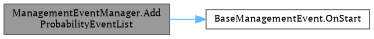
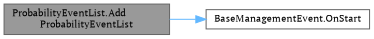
node "ManagementEventManager.Add ProbabilityEventList": label "ManagementEventManager.Add ProbabilityEventList" -> "ProbabilityEventList.Add ProbabilityEventList"
